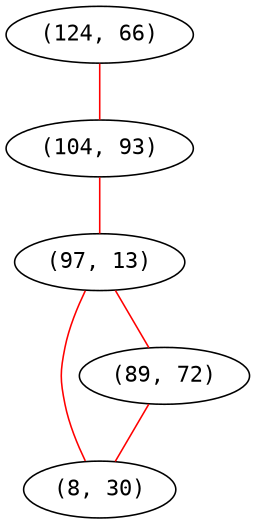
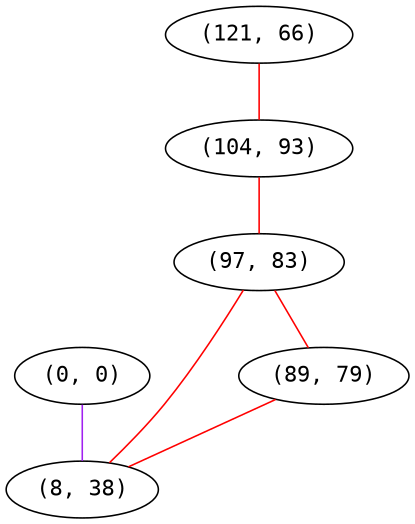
node "(124, 66)": label "(124, 66)" -> "(121, 66)"
node "(97, 13)": label "(97, 13)" -> "(97, 83)"
node "(0, 0)": added
node "(89, 72)": label "(89, 72)" -> "(89, 79)"
node "(8, 30)": label "(8, 30)" -> "(8, 38)"
